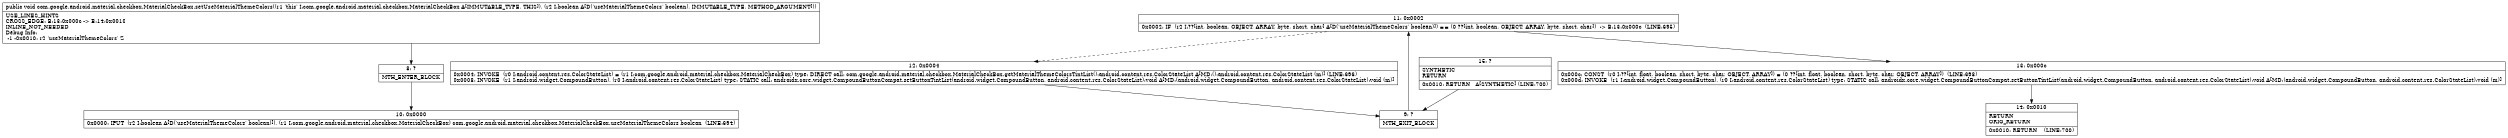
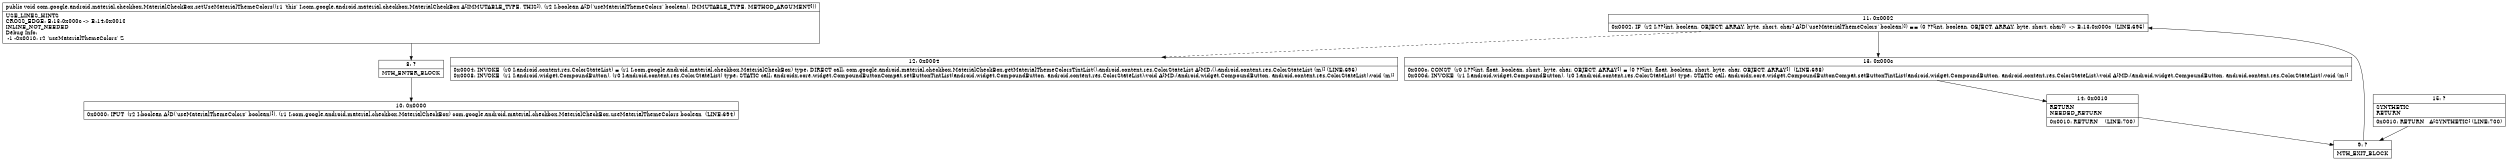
edge "12: 0x0004" -> "9: ?": now "14: 0x0010" -> "9: ?"
node "14: 0x0010": text "ORIG_RETURN" -> "NEEDED_RETURN"
